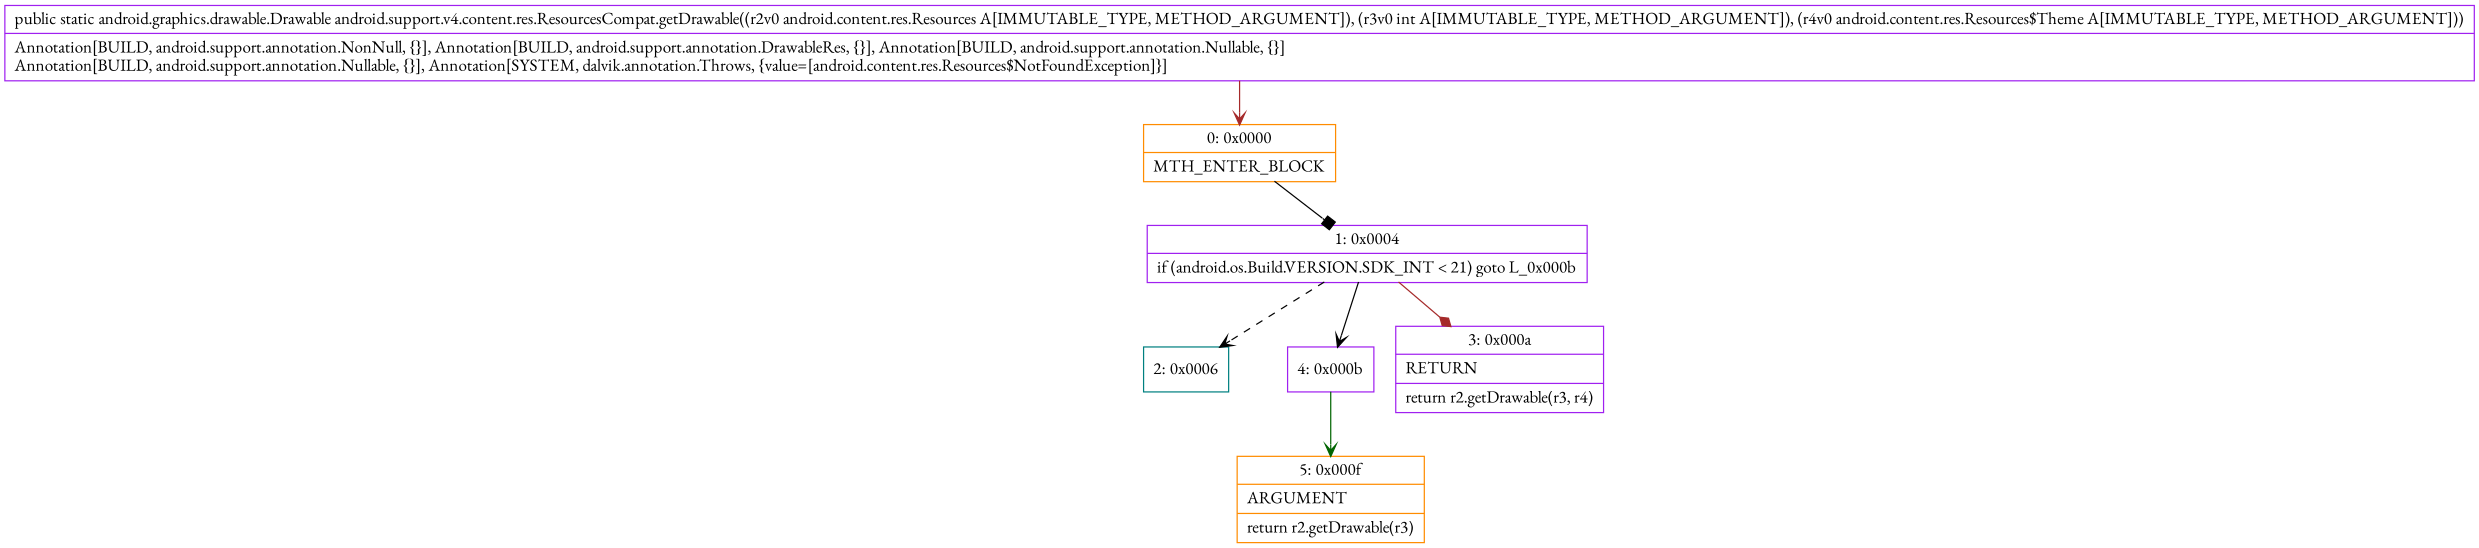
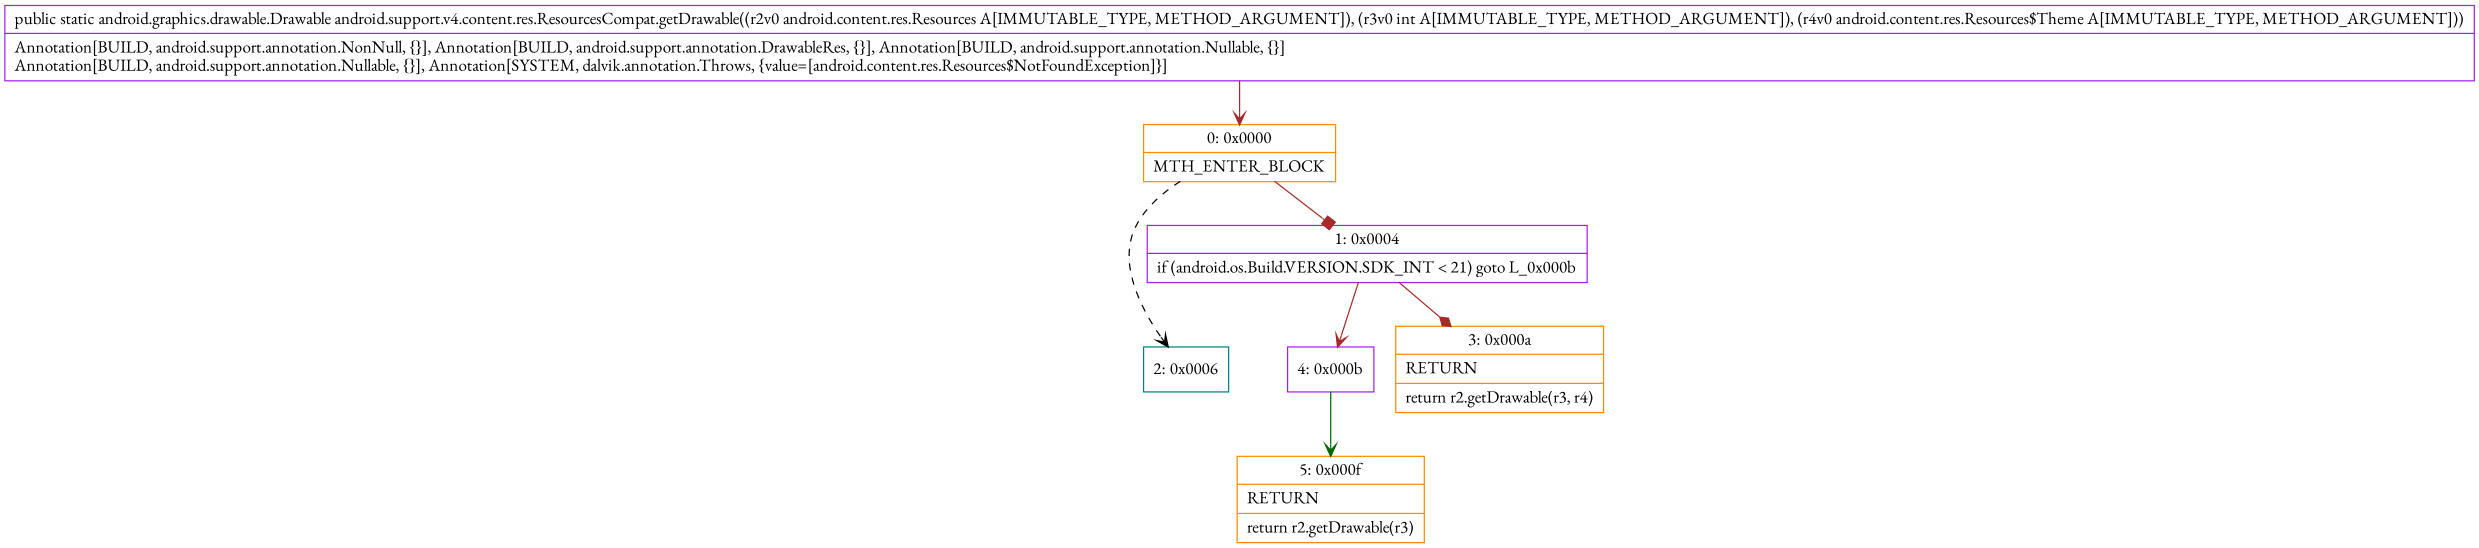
edge "0: 0x0000" -> "1: 0x0004": color black -> brown
edge "1: 0x0004" -> "4: 0x000b": color black -> brown
edge "1: 0x0004" -> "2: 0x0006": now "0: 0x0000" -> "2: 0x0006"
node "3: 0x000a": color purple -> darkorange
node "5: 0x000f": text "ARGUMENT" -> "RETURN"
